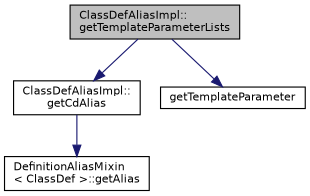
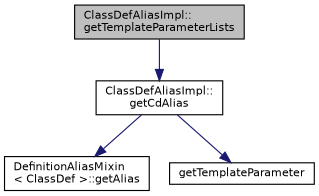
edge "ClassDefAliasImpl:: getTemplateParameterLists" -> "getTemplateParameter": now "ClassDefAliasImpl:: getCdAlias" -> "getTemplateParameter"
